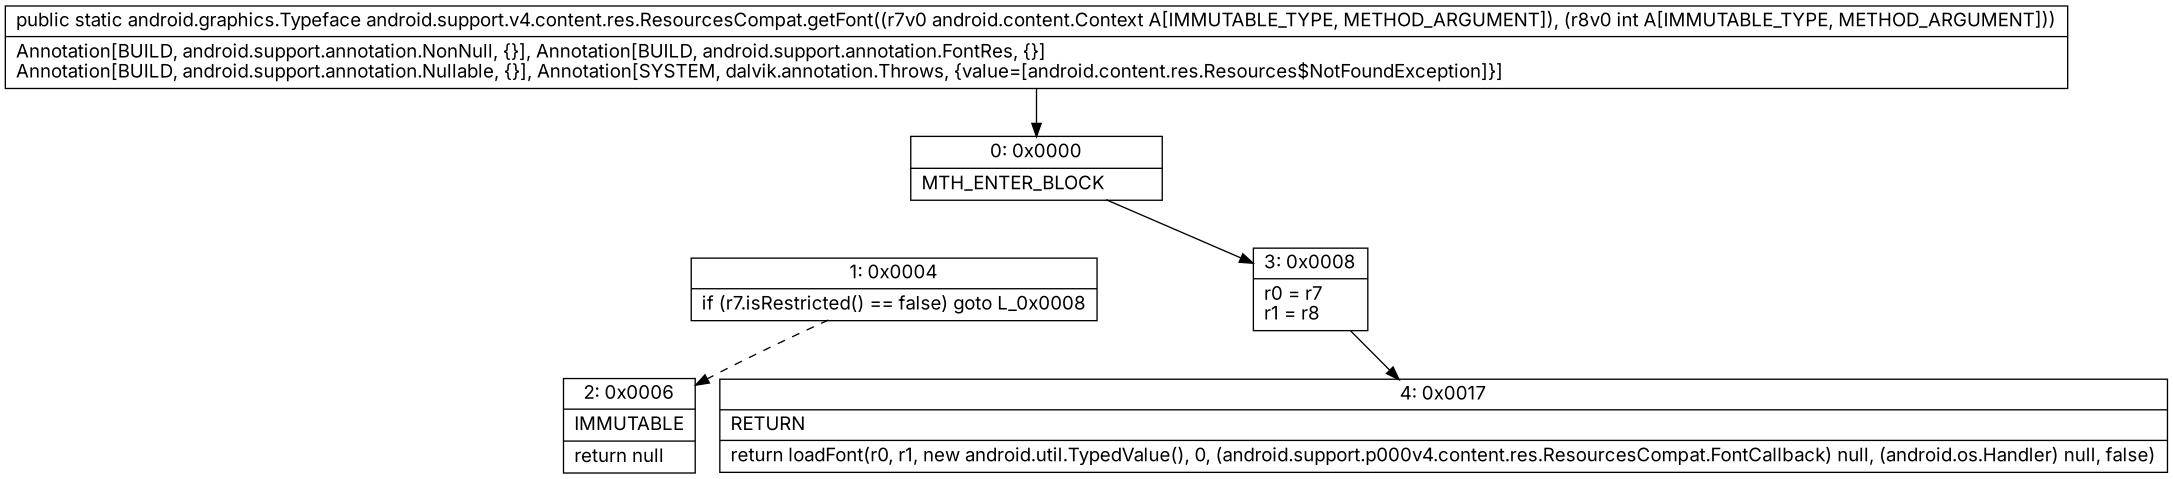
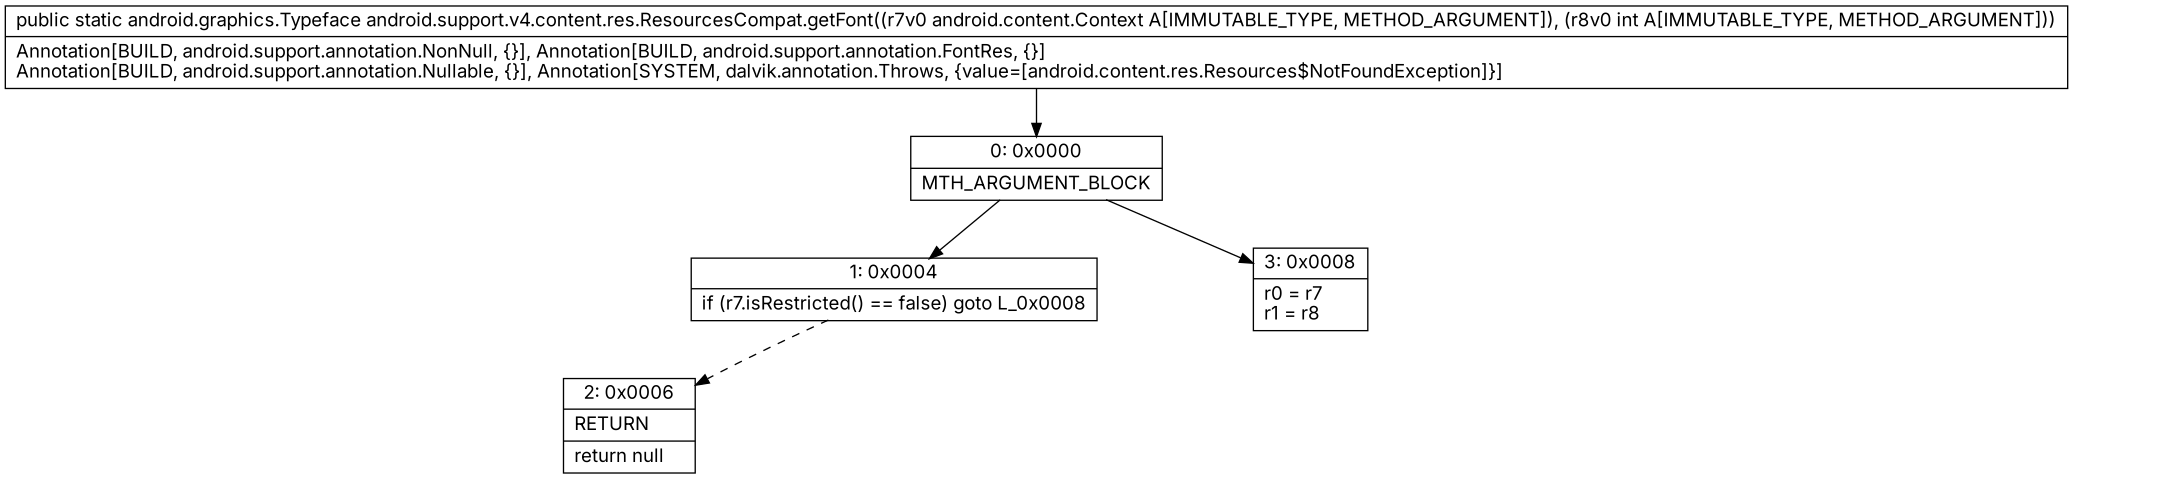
node "0: 0x0000": text "MTH_ENTER_BLOCK" -> "MTH_ARGUMENT_BLOCK"
edge "0: 0x0000" -> "1: 0x0004": added
node "2: 0x0006": text "IMMUTABLE" -> "RETURN"
node "4: 0x0017": removed
